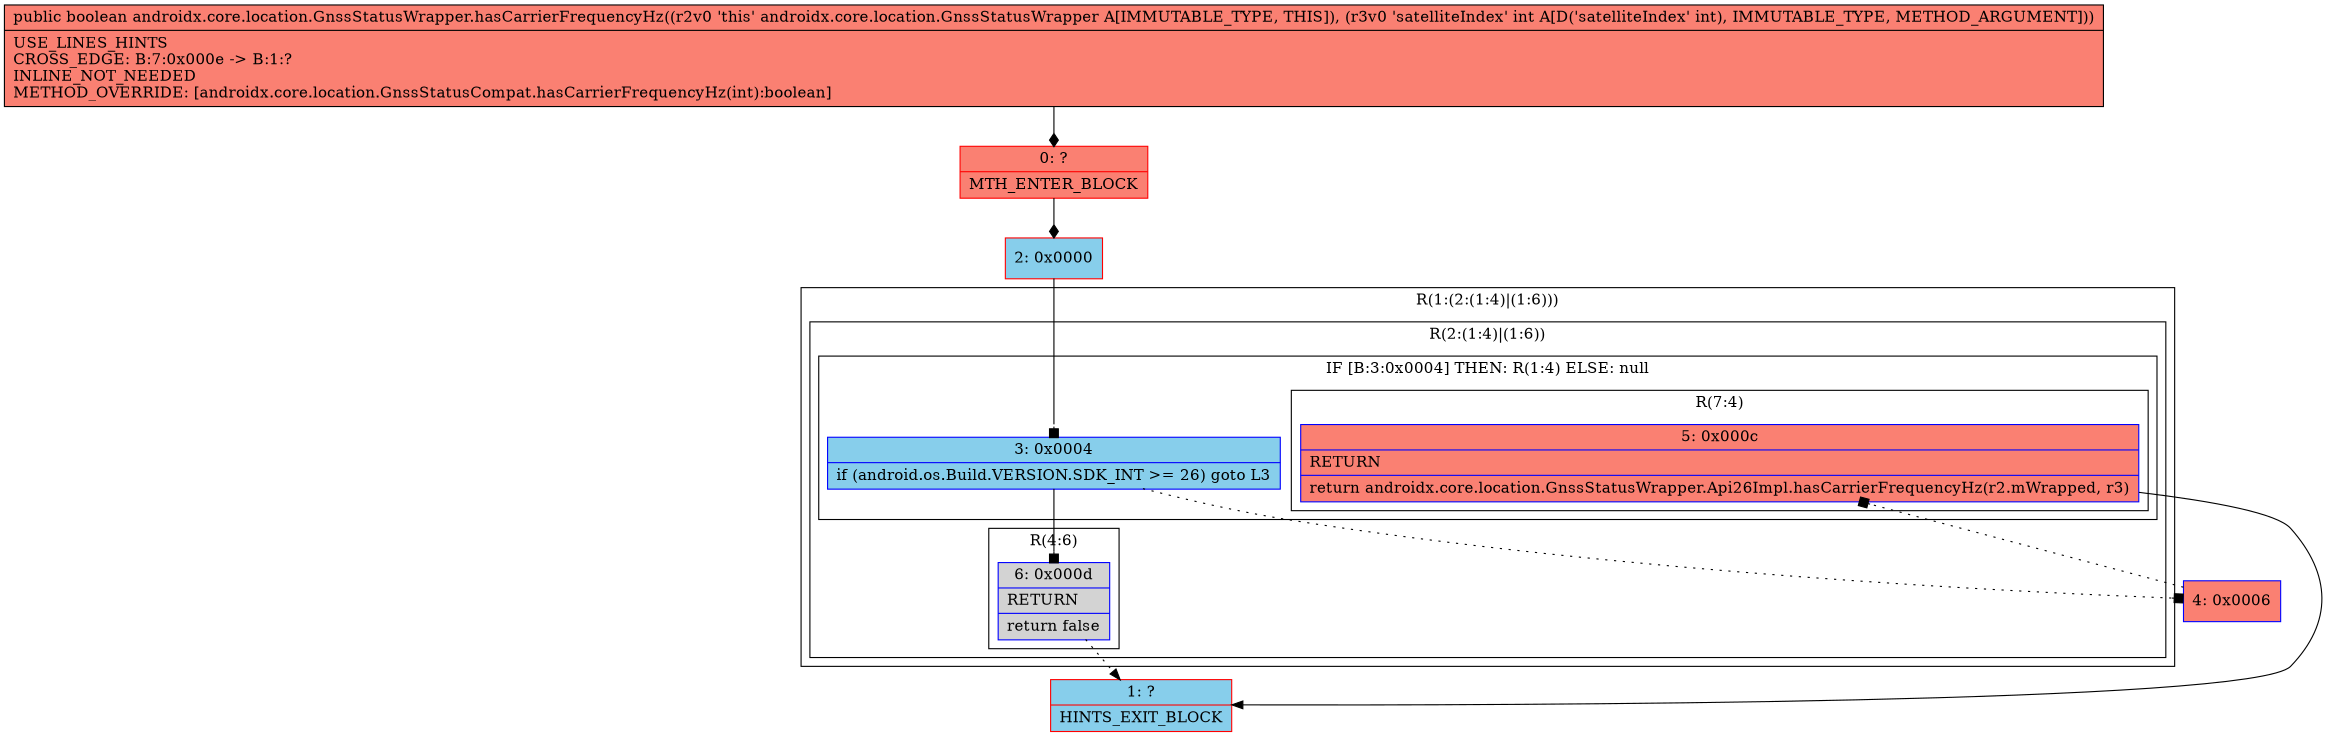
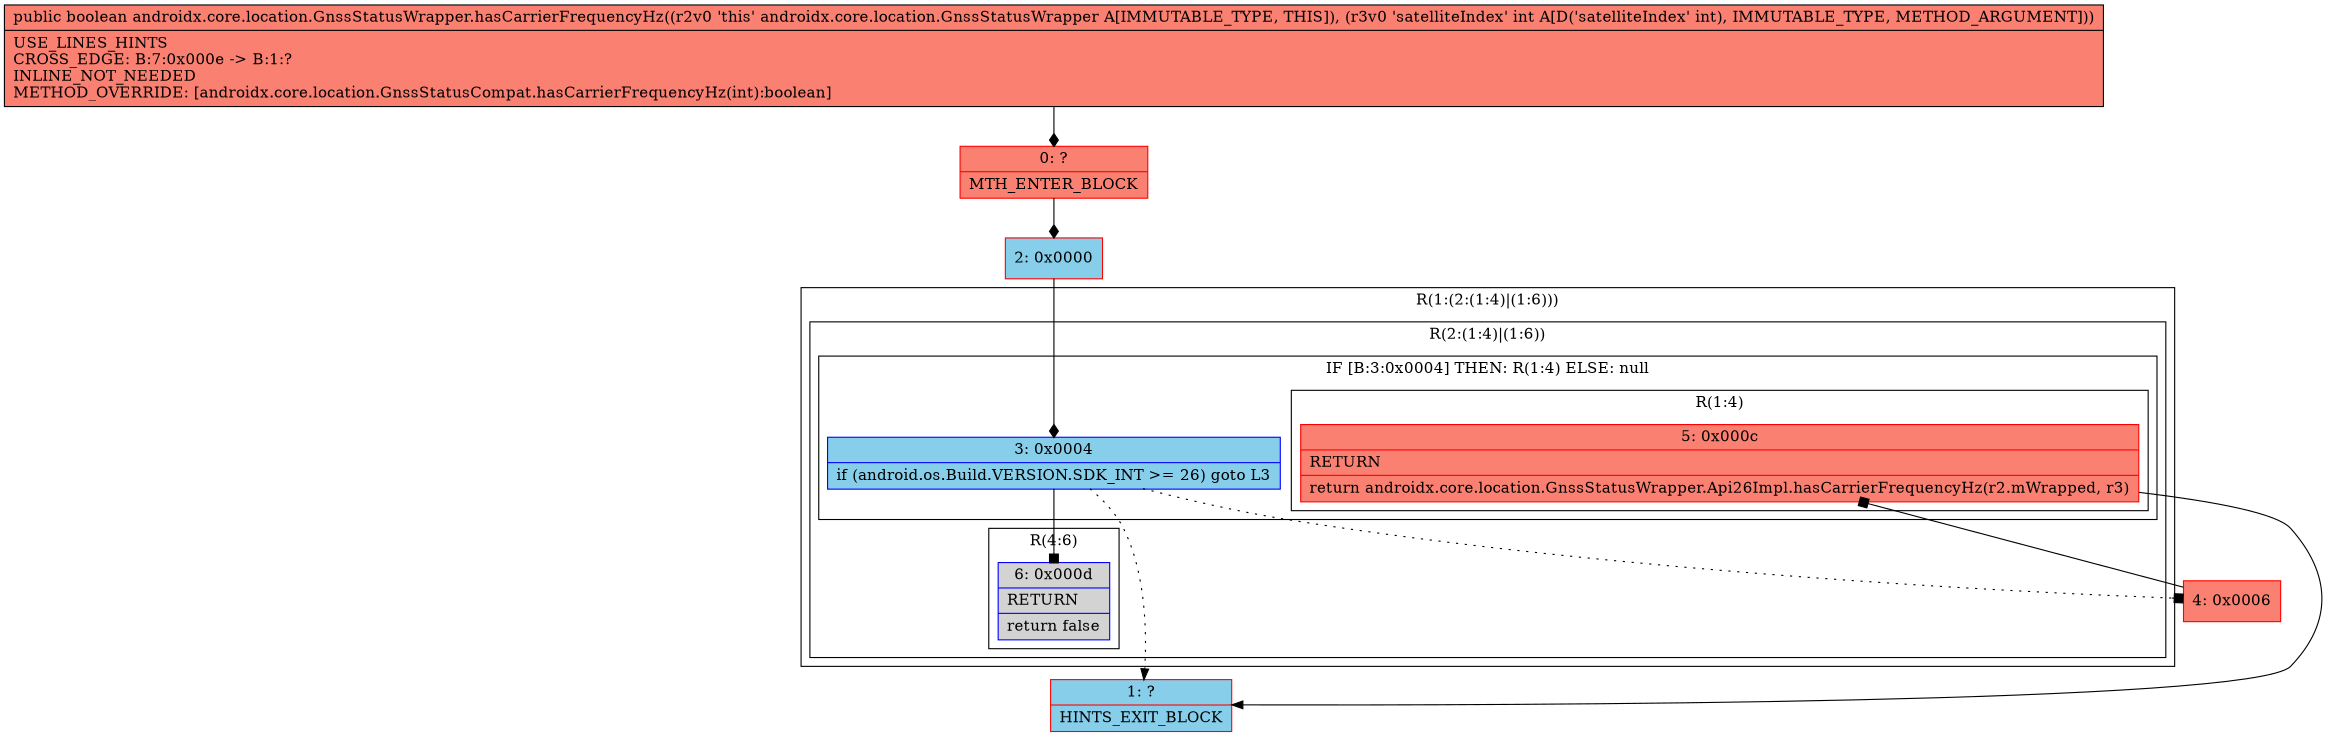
edge "2: 0x0000" -> "3: 0x0004": arrowhead box -> diamond
cluster "R(7:4)": label "R(7:4)" -> "R(1:4)"
node "5: 0x000c": color blue -> red
edge "4: 0x0006" -> "5: 0x000c": style dotted -> solid
node "4: 0x0006": color blue -> red
edge "6: 0x000d" -> "1: ?": now "3: 0x0004" -> "1: ?"
